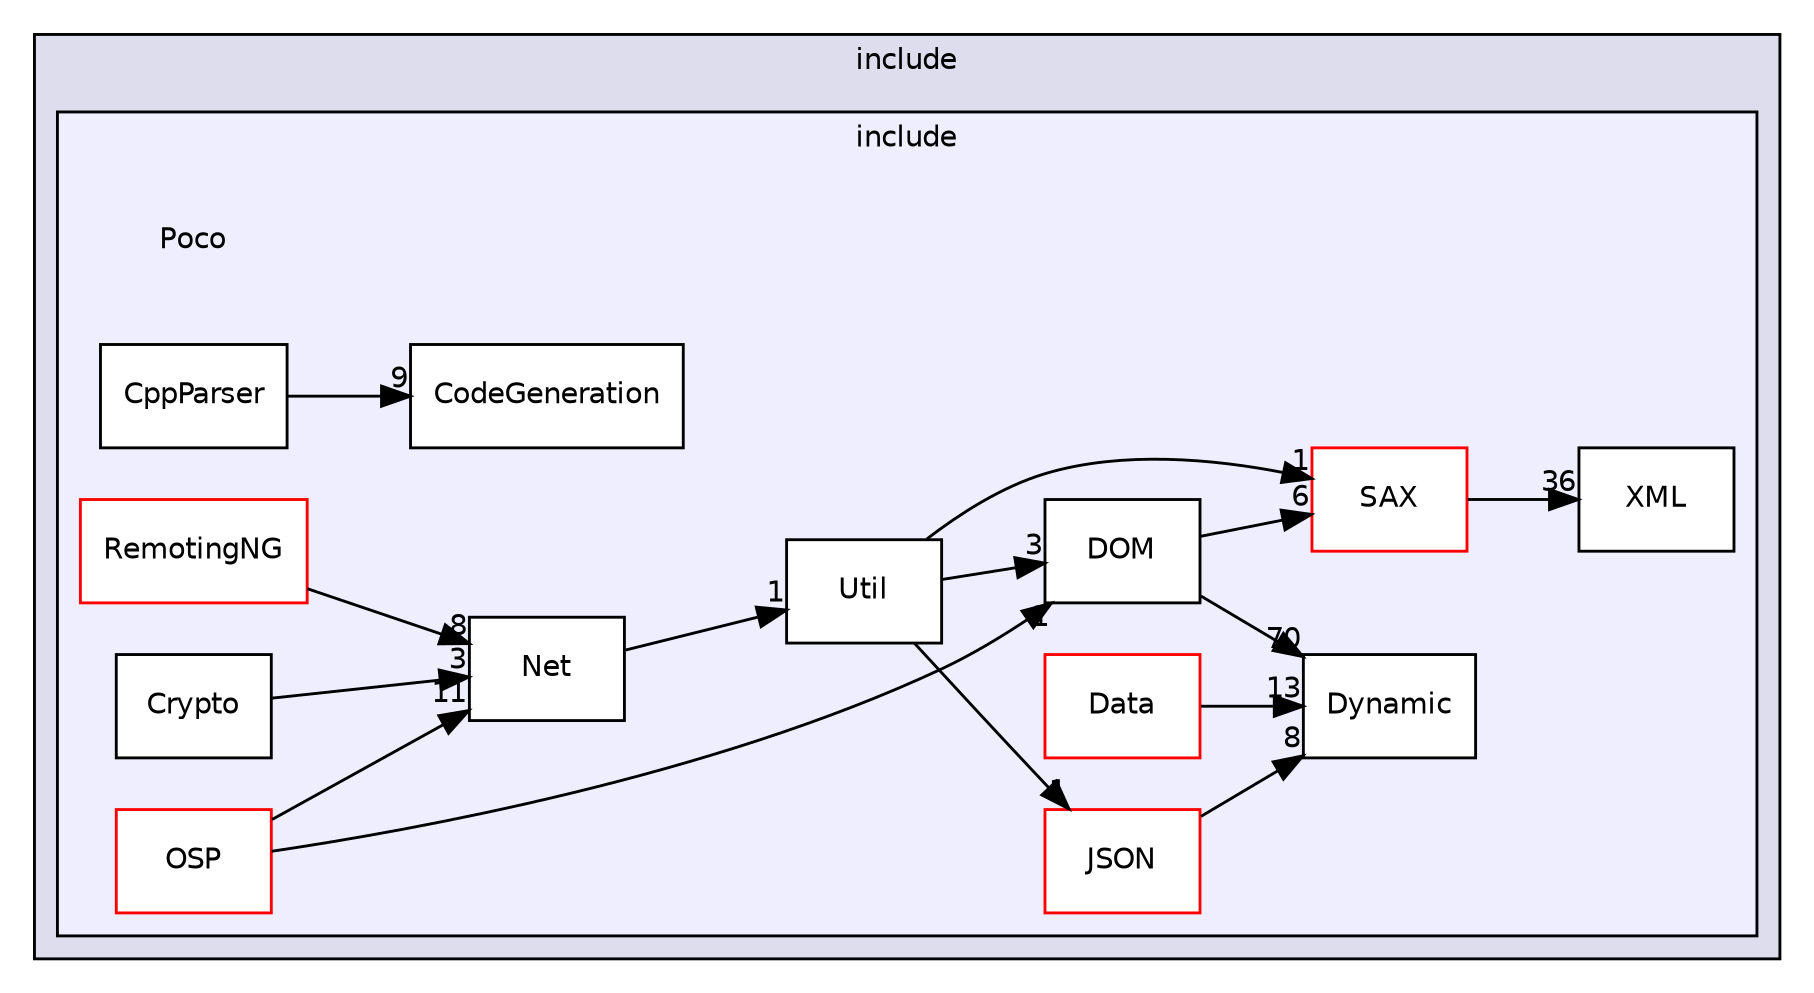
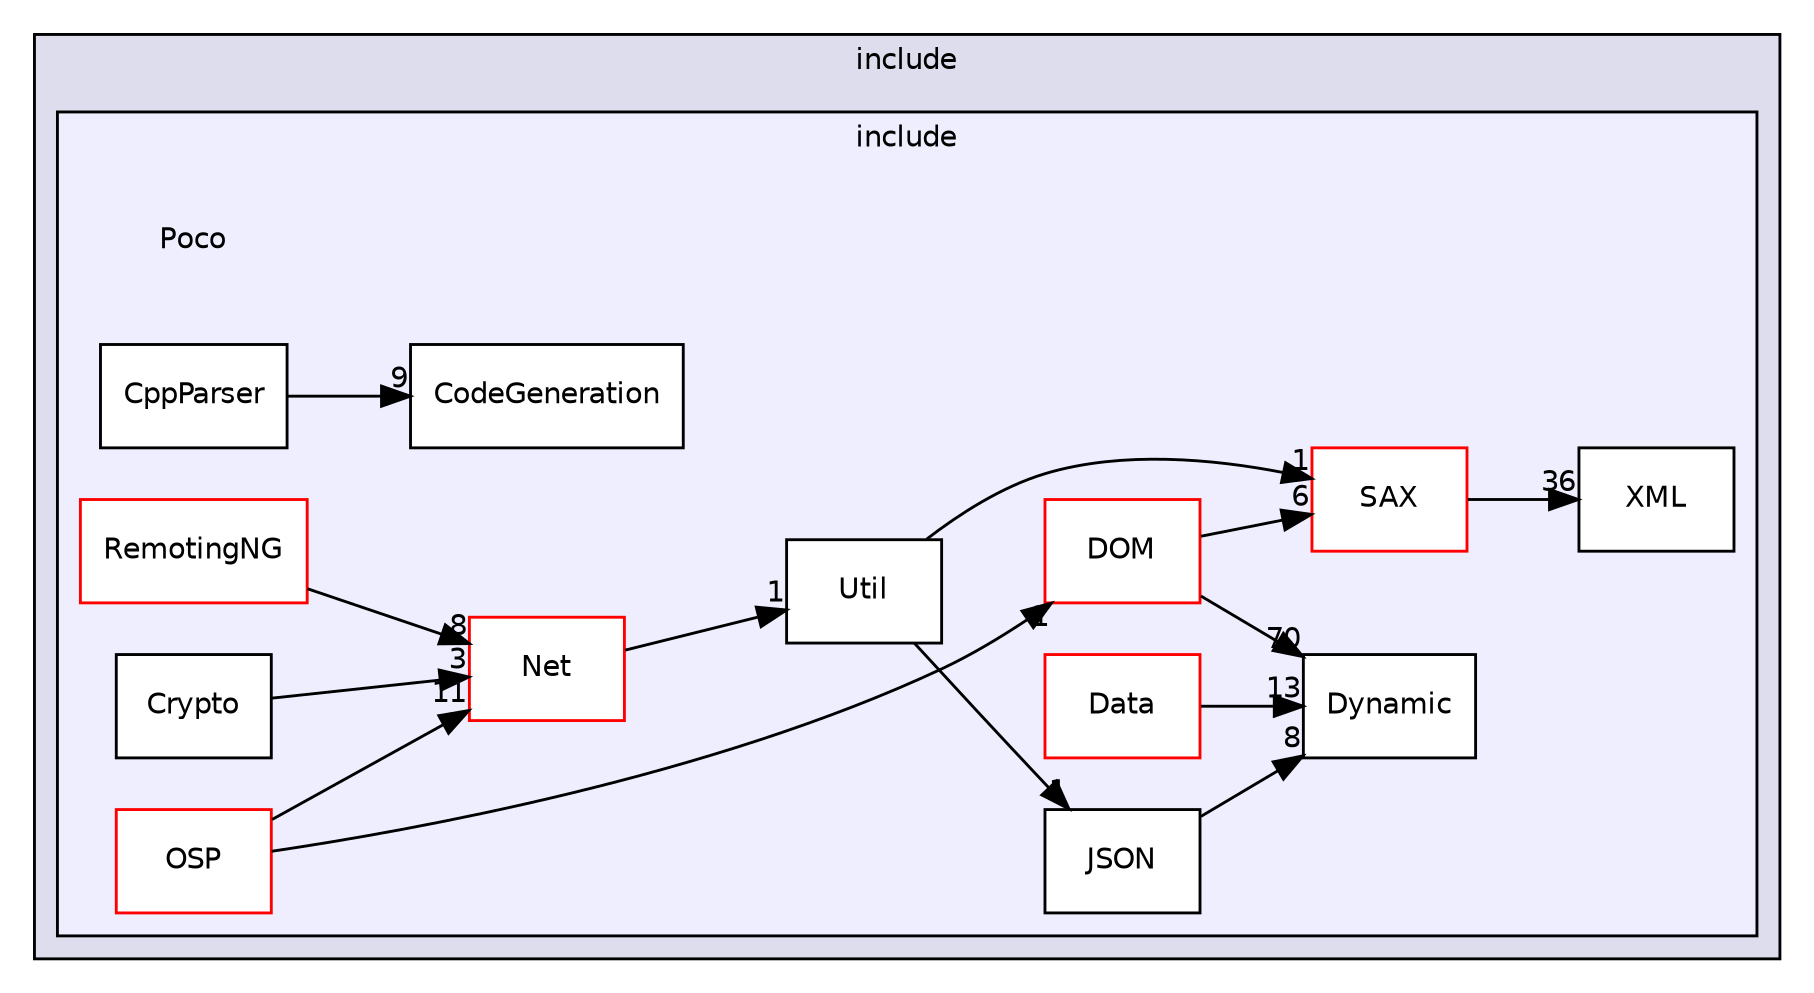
node "DOM": color black -> red
edge "Util" -> "DOM": removed
node "Net": color black -> red
node "JSON": color red -> black
